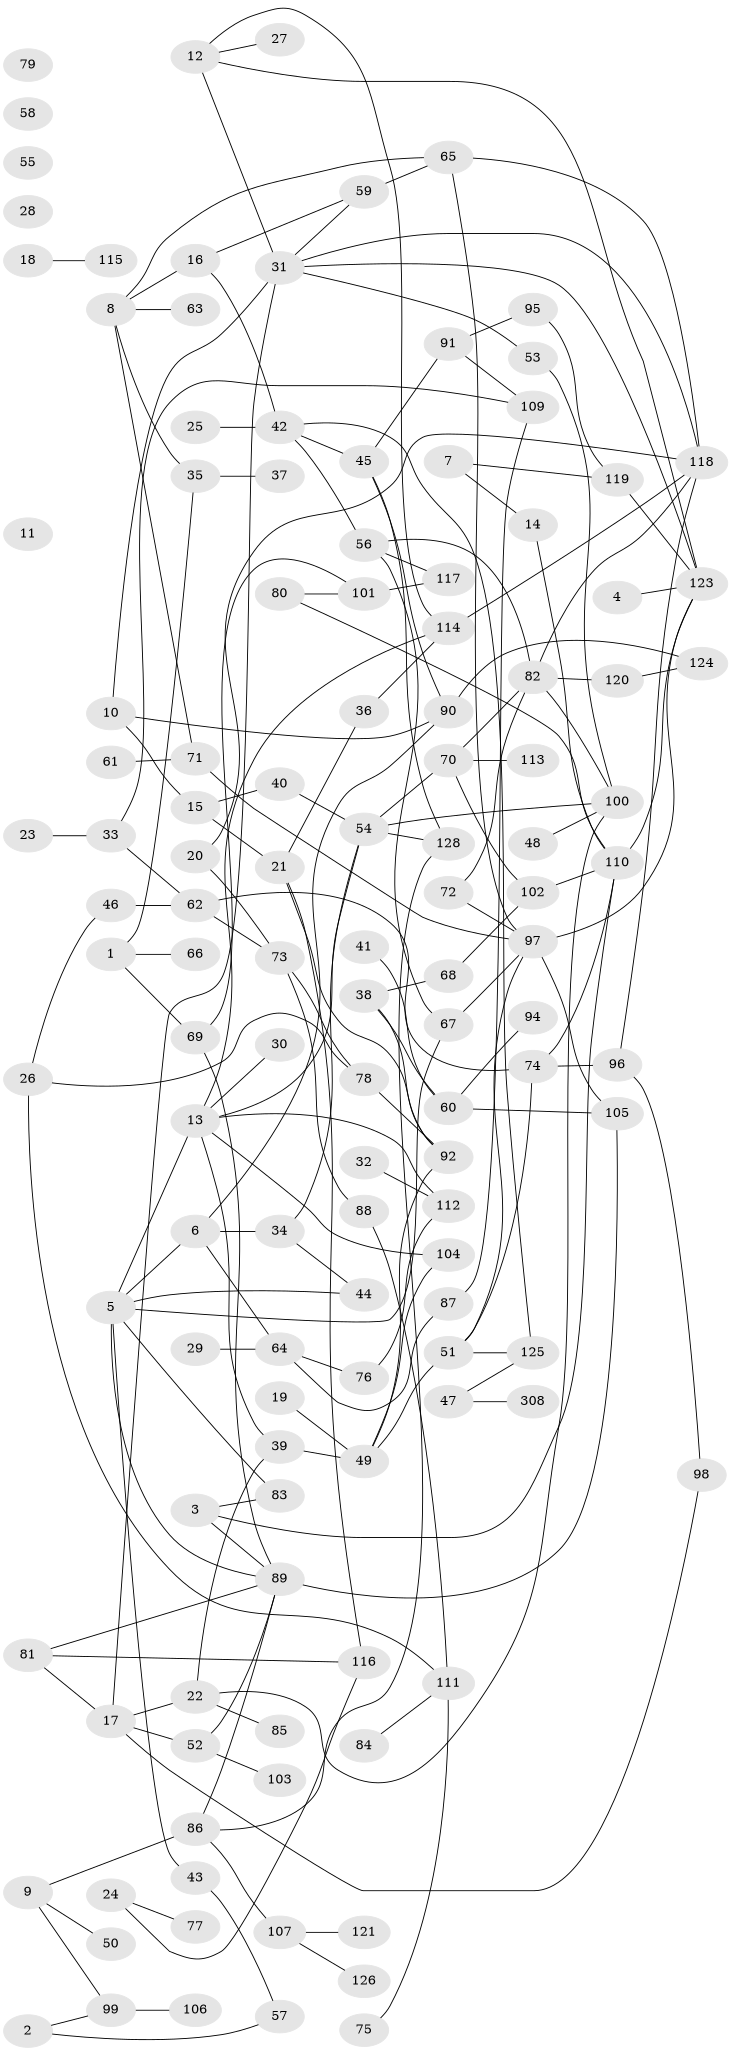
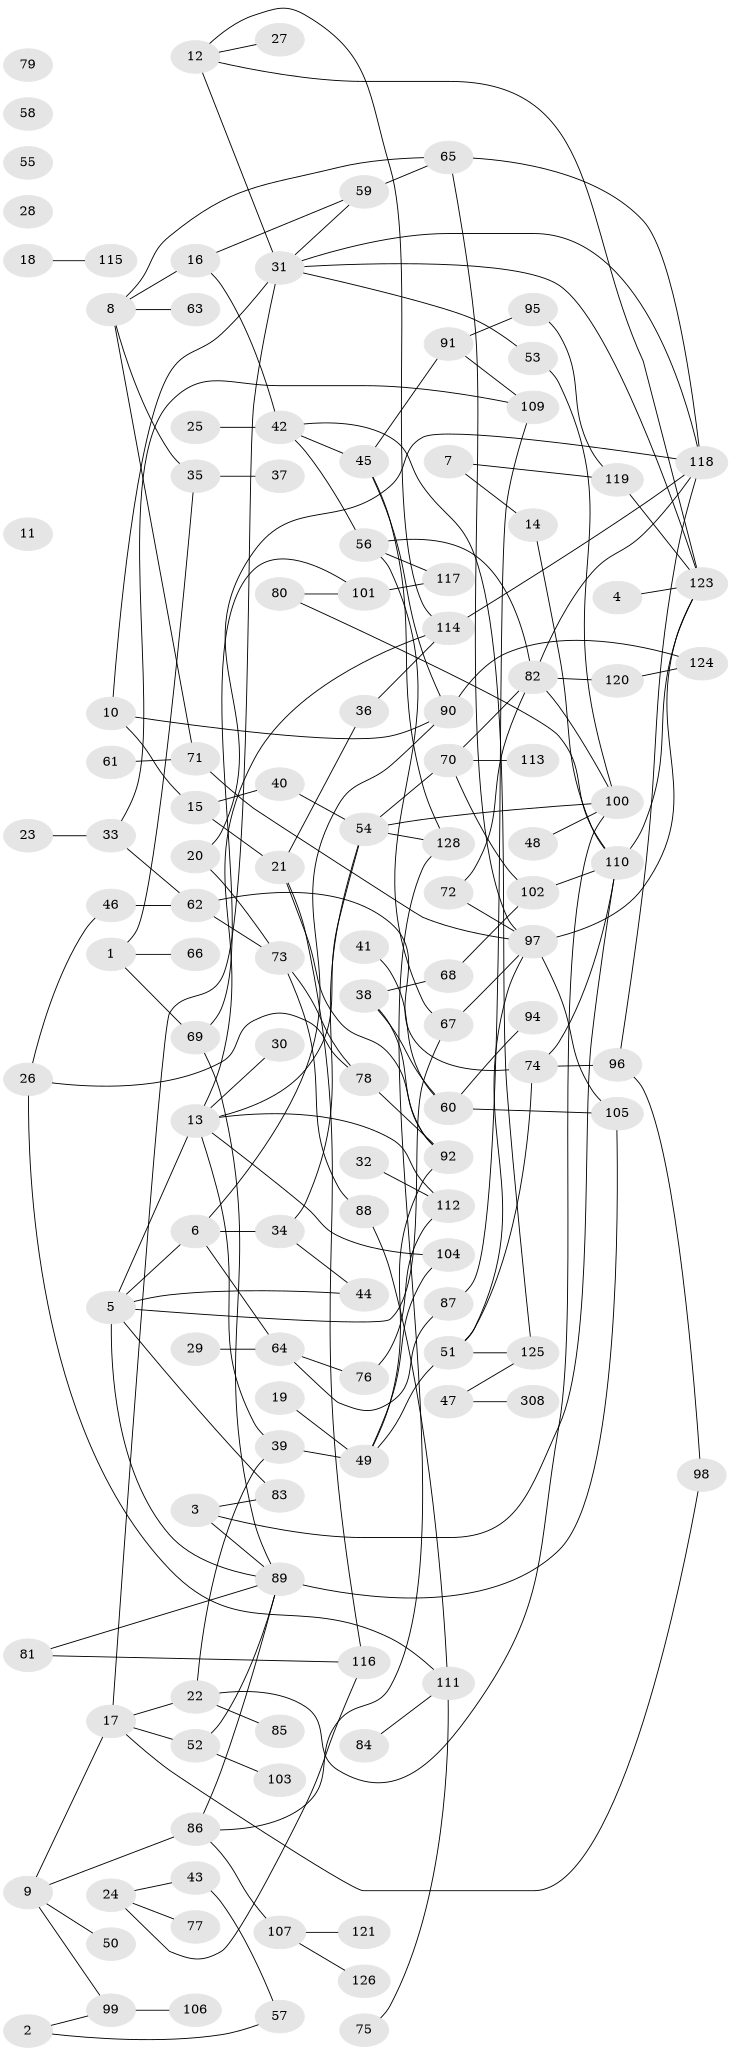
edge "5" -- "43": now "24" -- "43"
edge "81" -- "17": now "9" -- "17"
